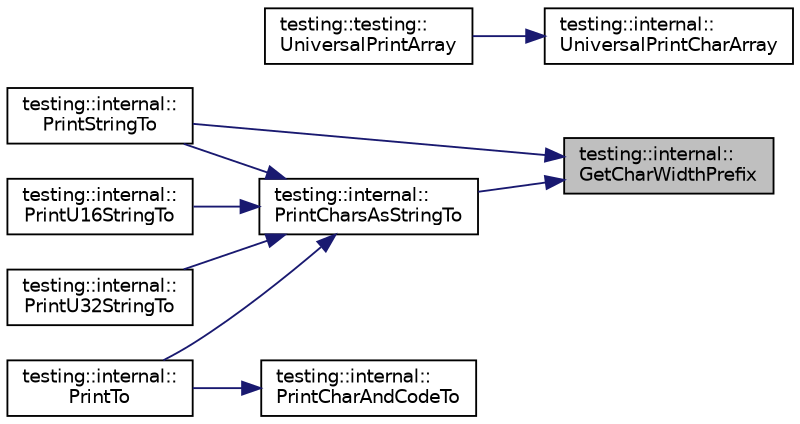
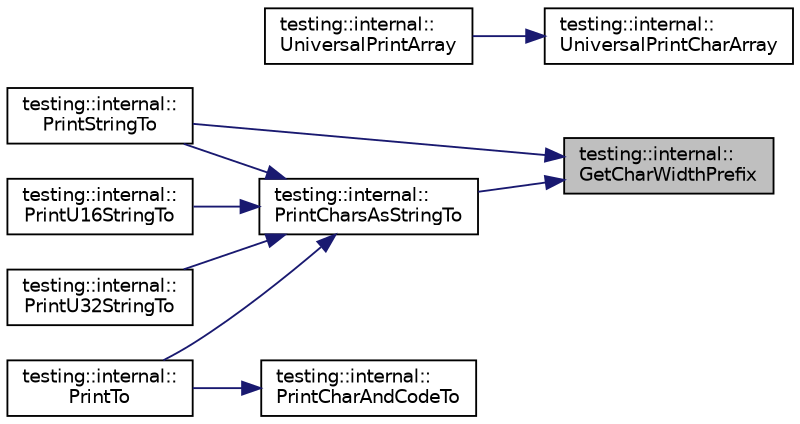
node "testing::testing:: UniversalPrintArray": label "testing::testing:: UniversalPrintArray" -> "testing::internal:: UniversalPrintArray"
